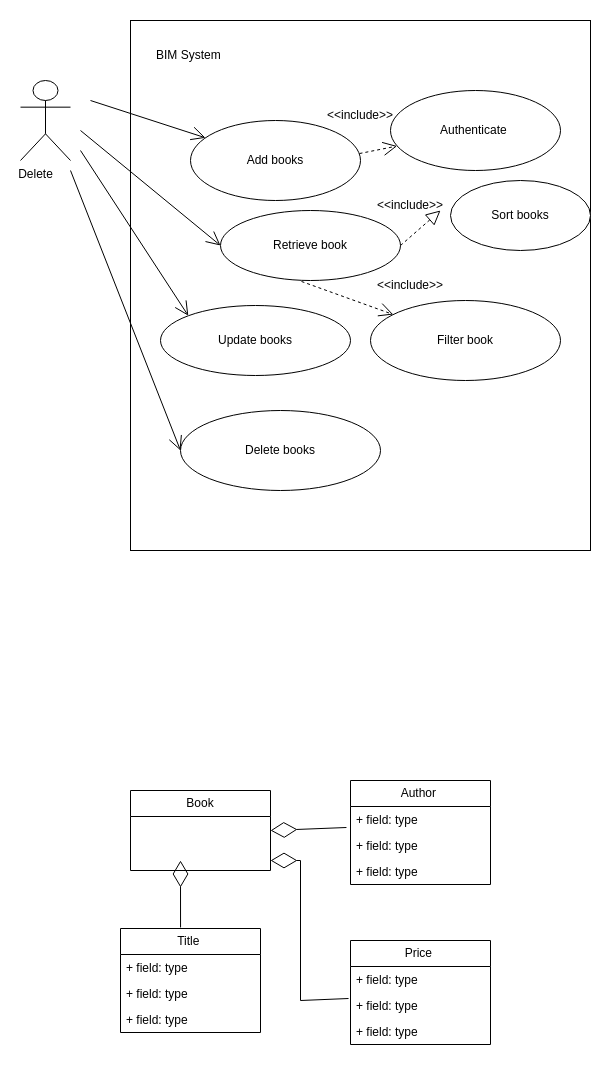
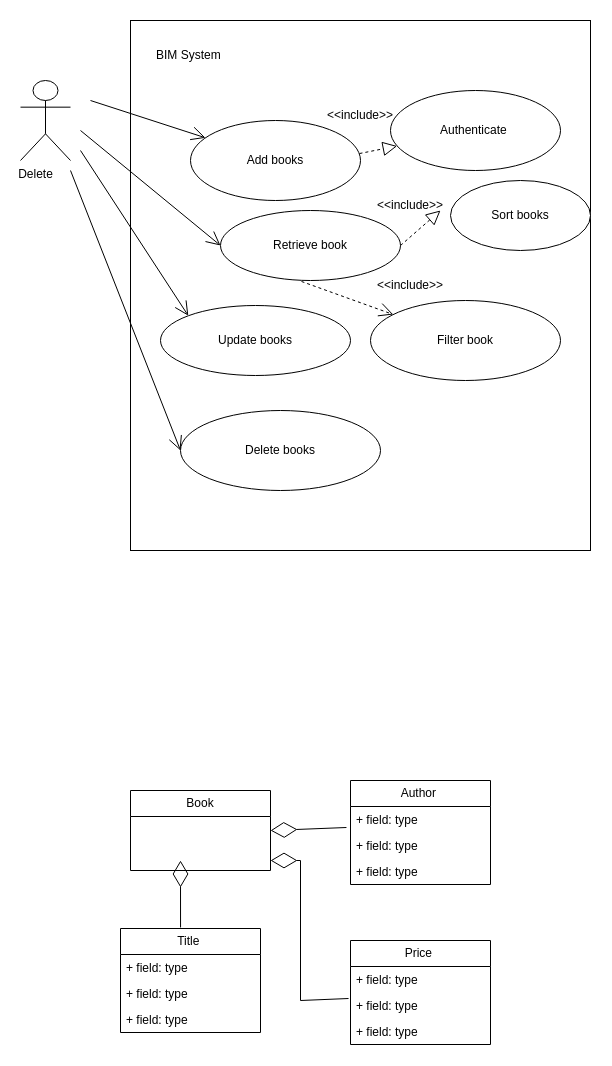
edge "Add books" -> "Authenticate": arrowhead open -> block
